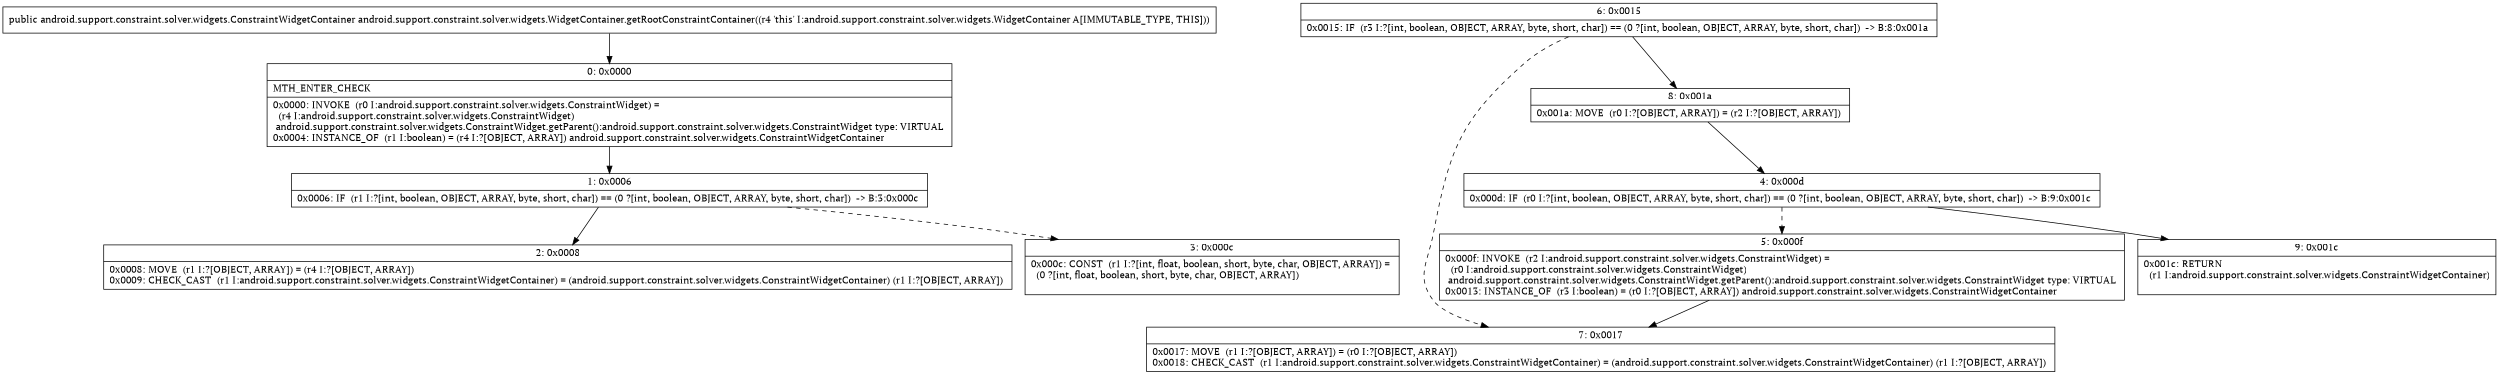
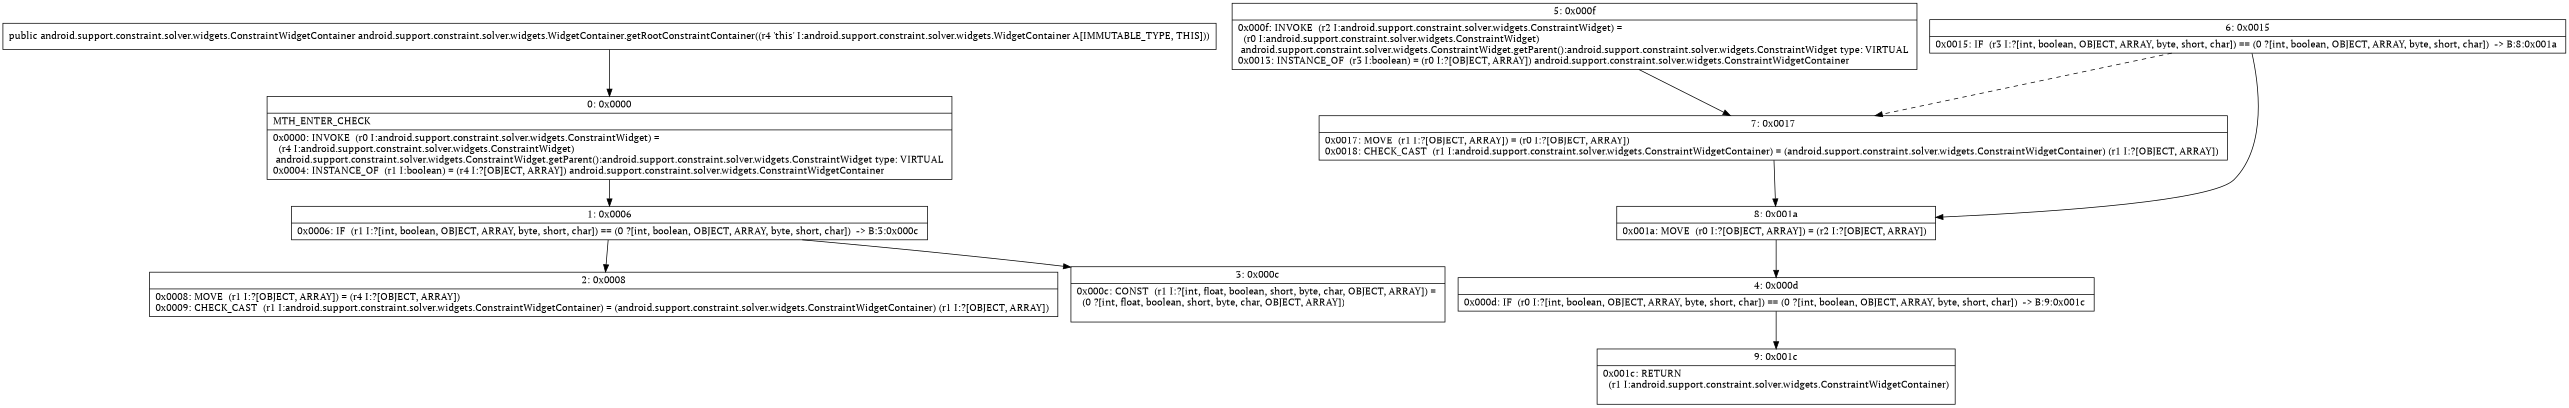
edge "7: 0x0017" -> "8: 0x001a": added
edge "4: 0x000d" -> "5: 0x000f": removed
edge "1: 0x0006" -> "3: 0x000c": style dashed -> solid
